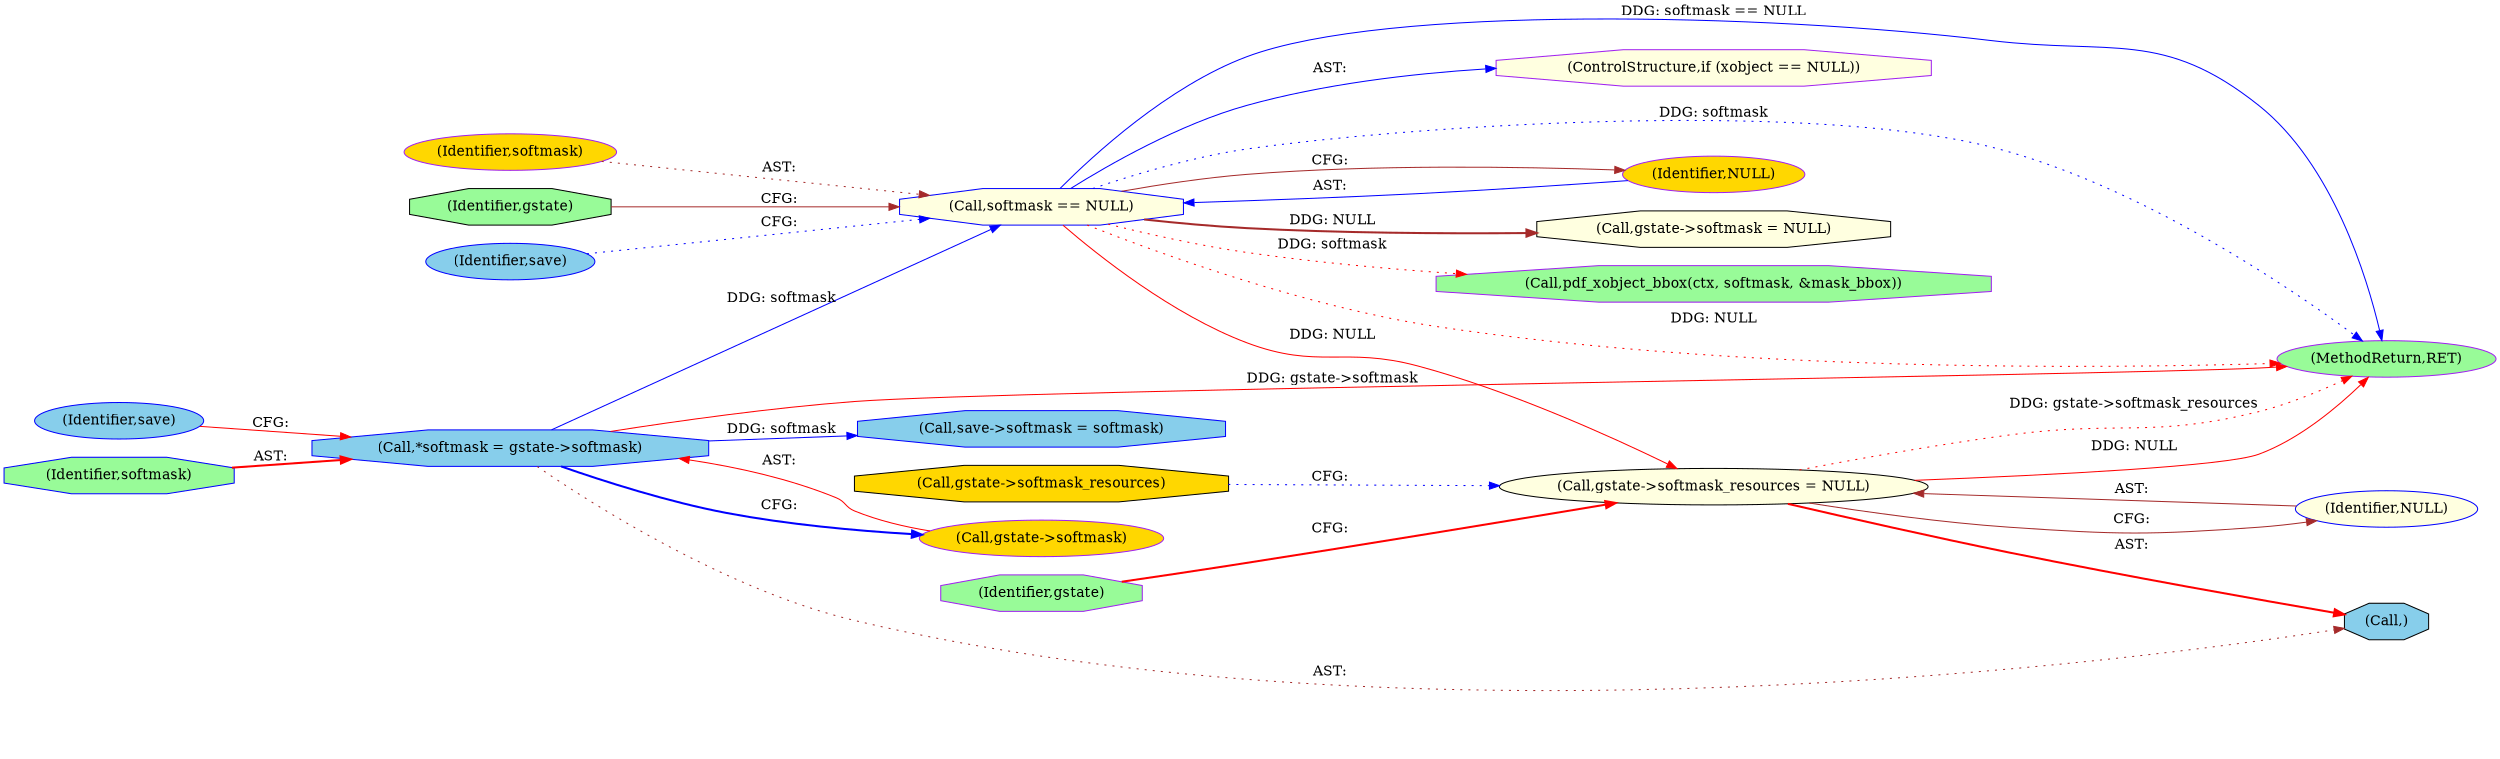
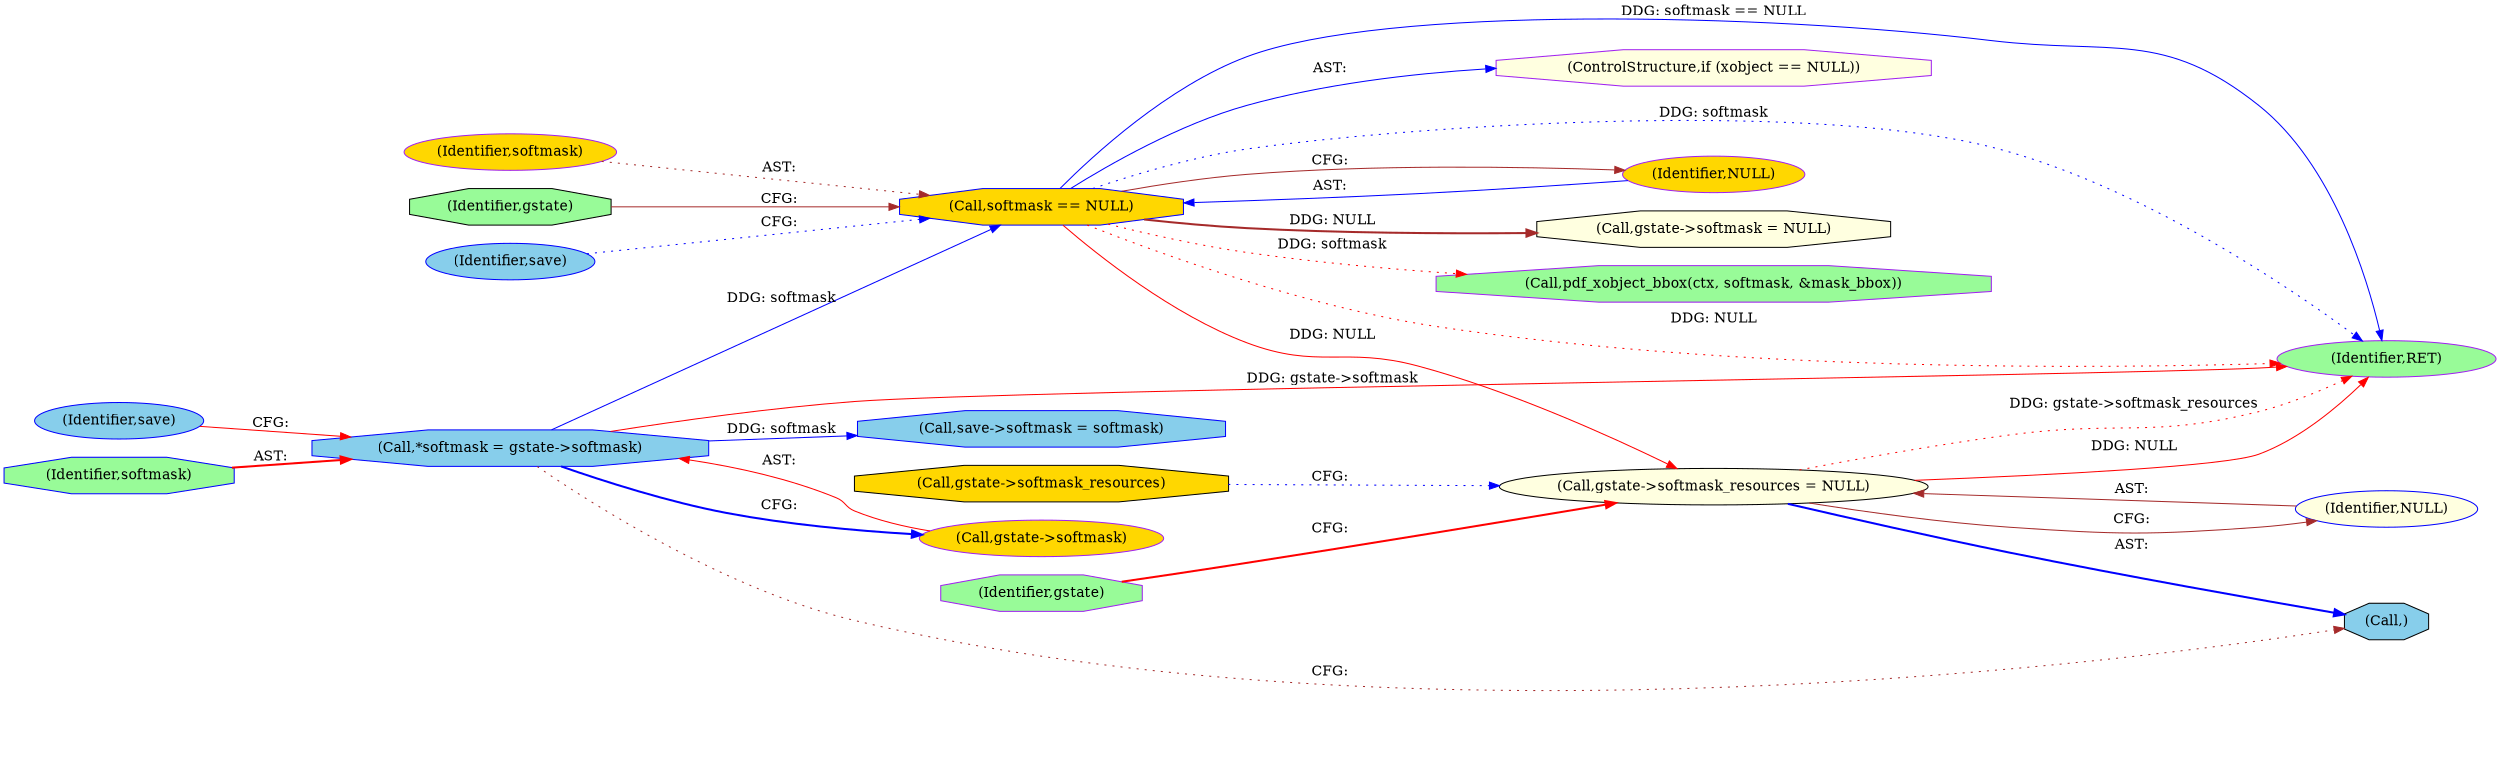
node "(Call,softmask == NULL)": fillcolor lightyellow -> gold
node "(MethodReturn,RET)": label "(MethodReturn,RET)" -> "(Identifier,RET)"
edge "(Call,gstate->softmask_resources = NULL)" -> "(Call,)": color red -> blue
edge "(Call,*softmask = gstate->softmask)" -> "(Call,)": label "AST: " -> "CFG: "
